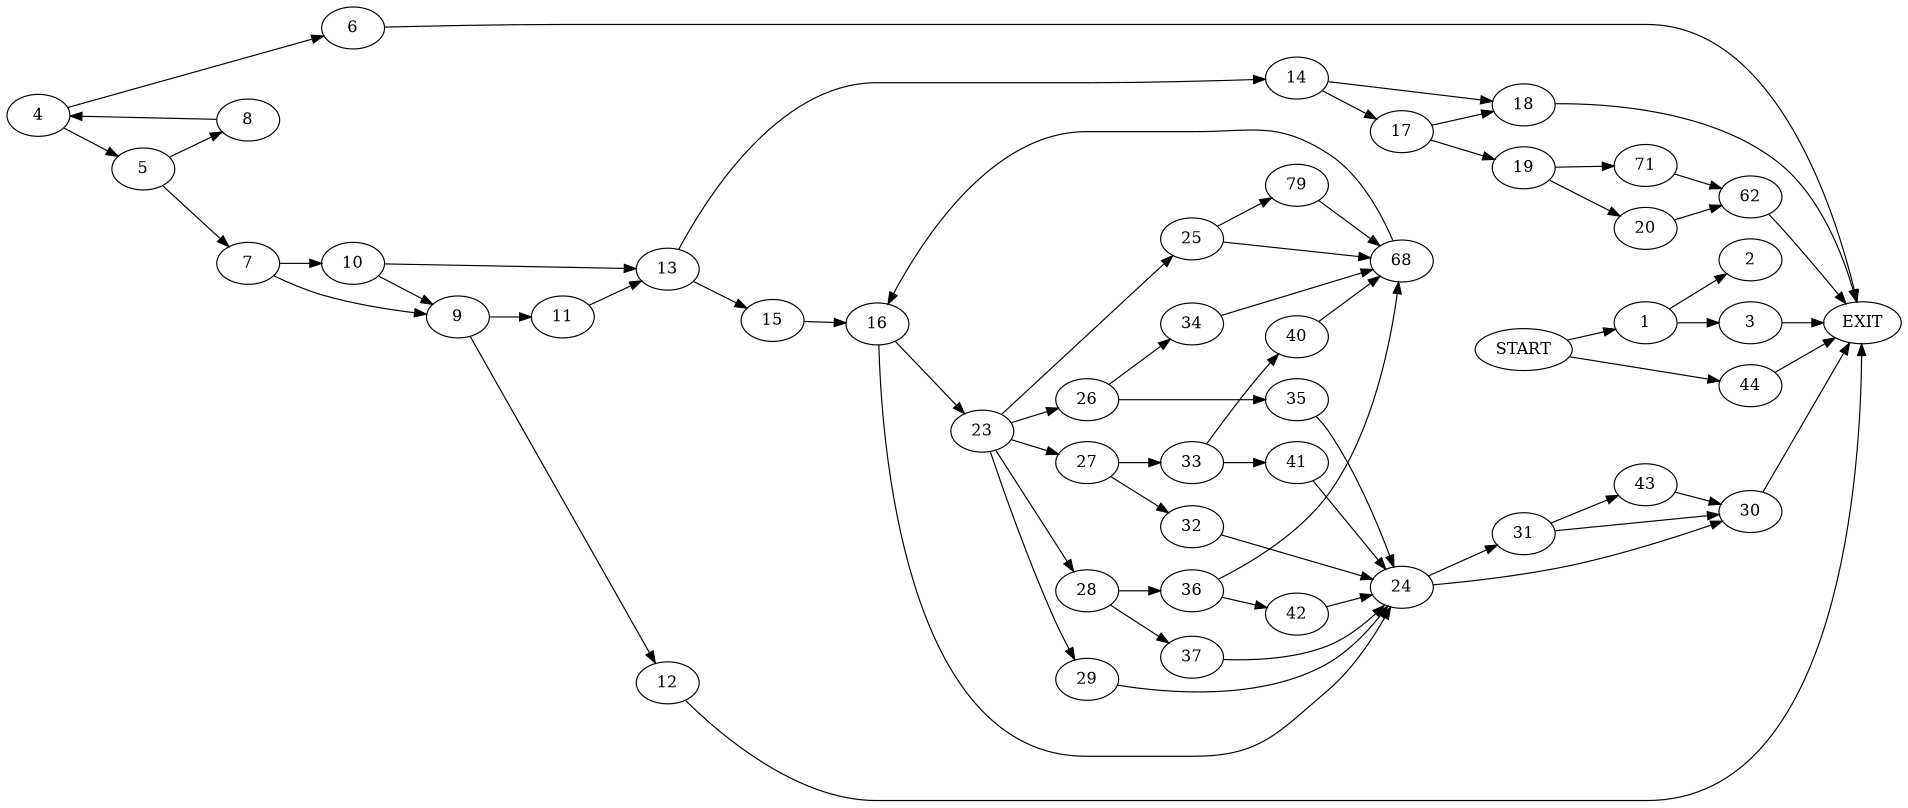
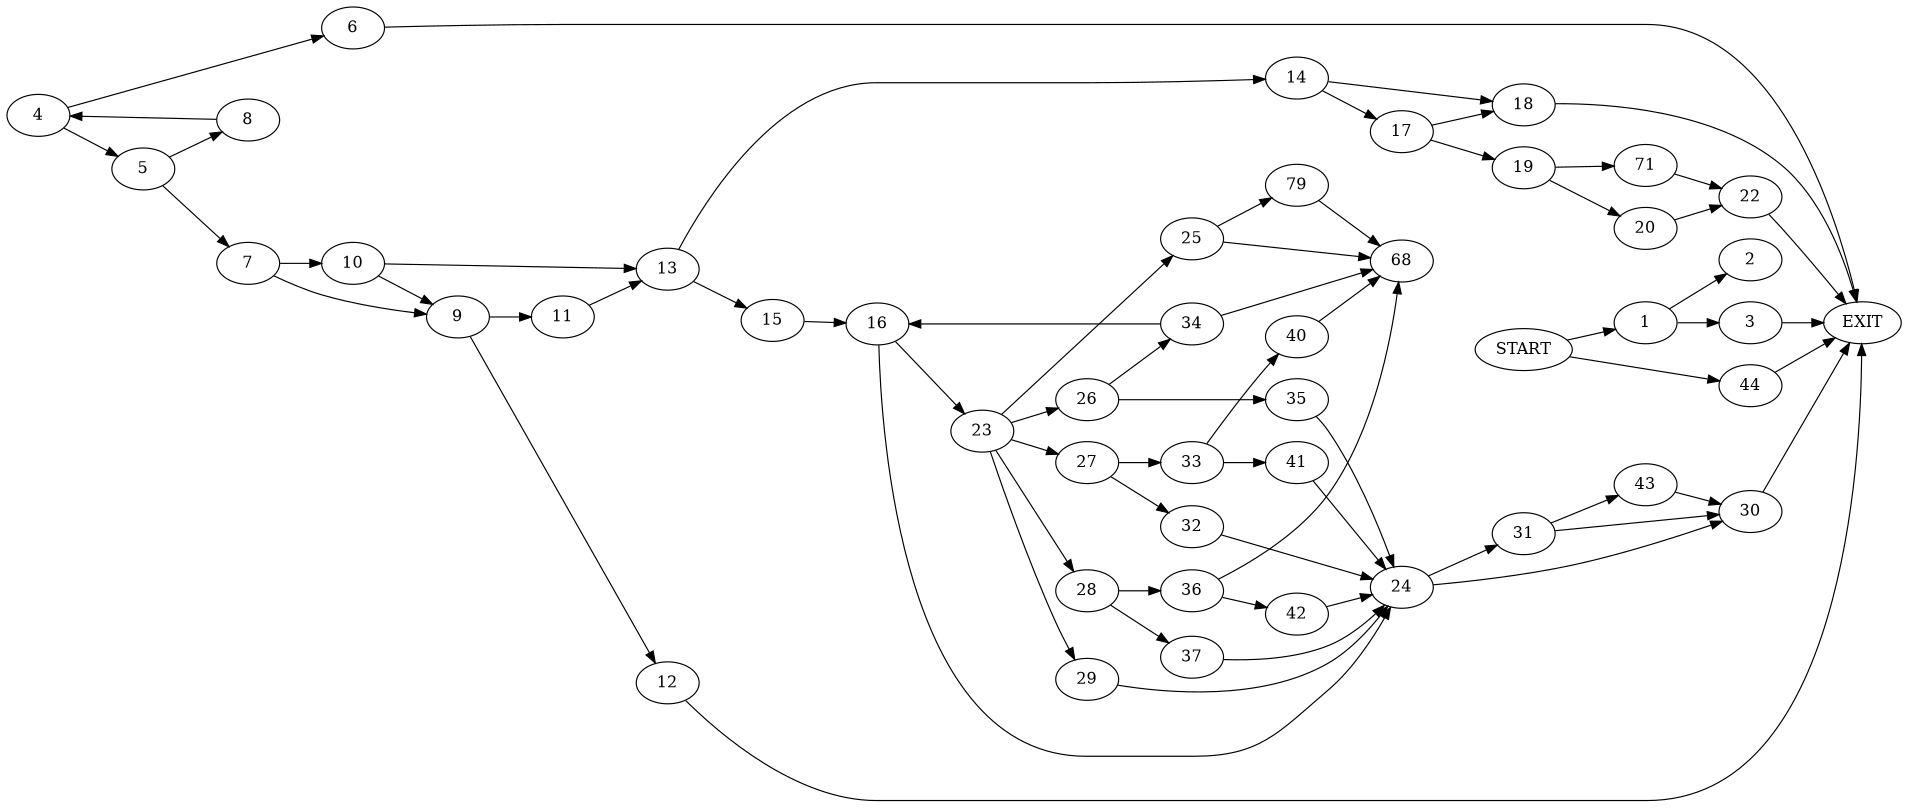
edge "68" -> "16": now "34" -> "16"
node "62": label "62" -> "22"
